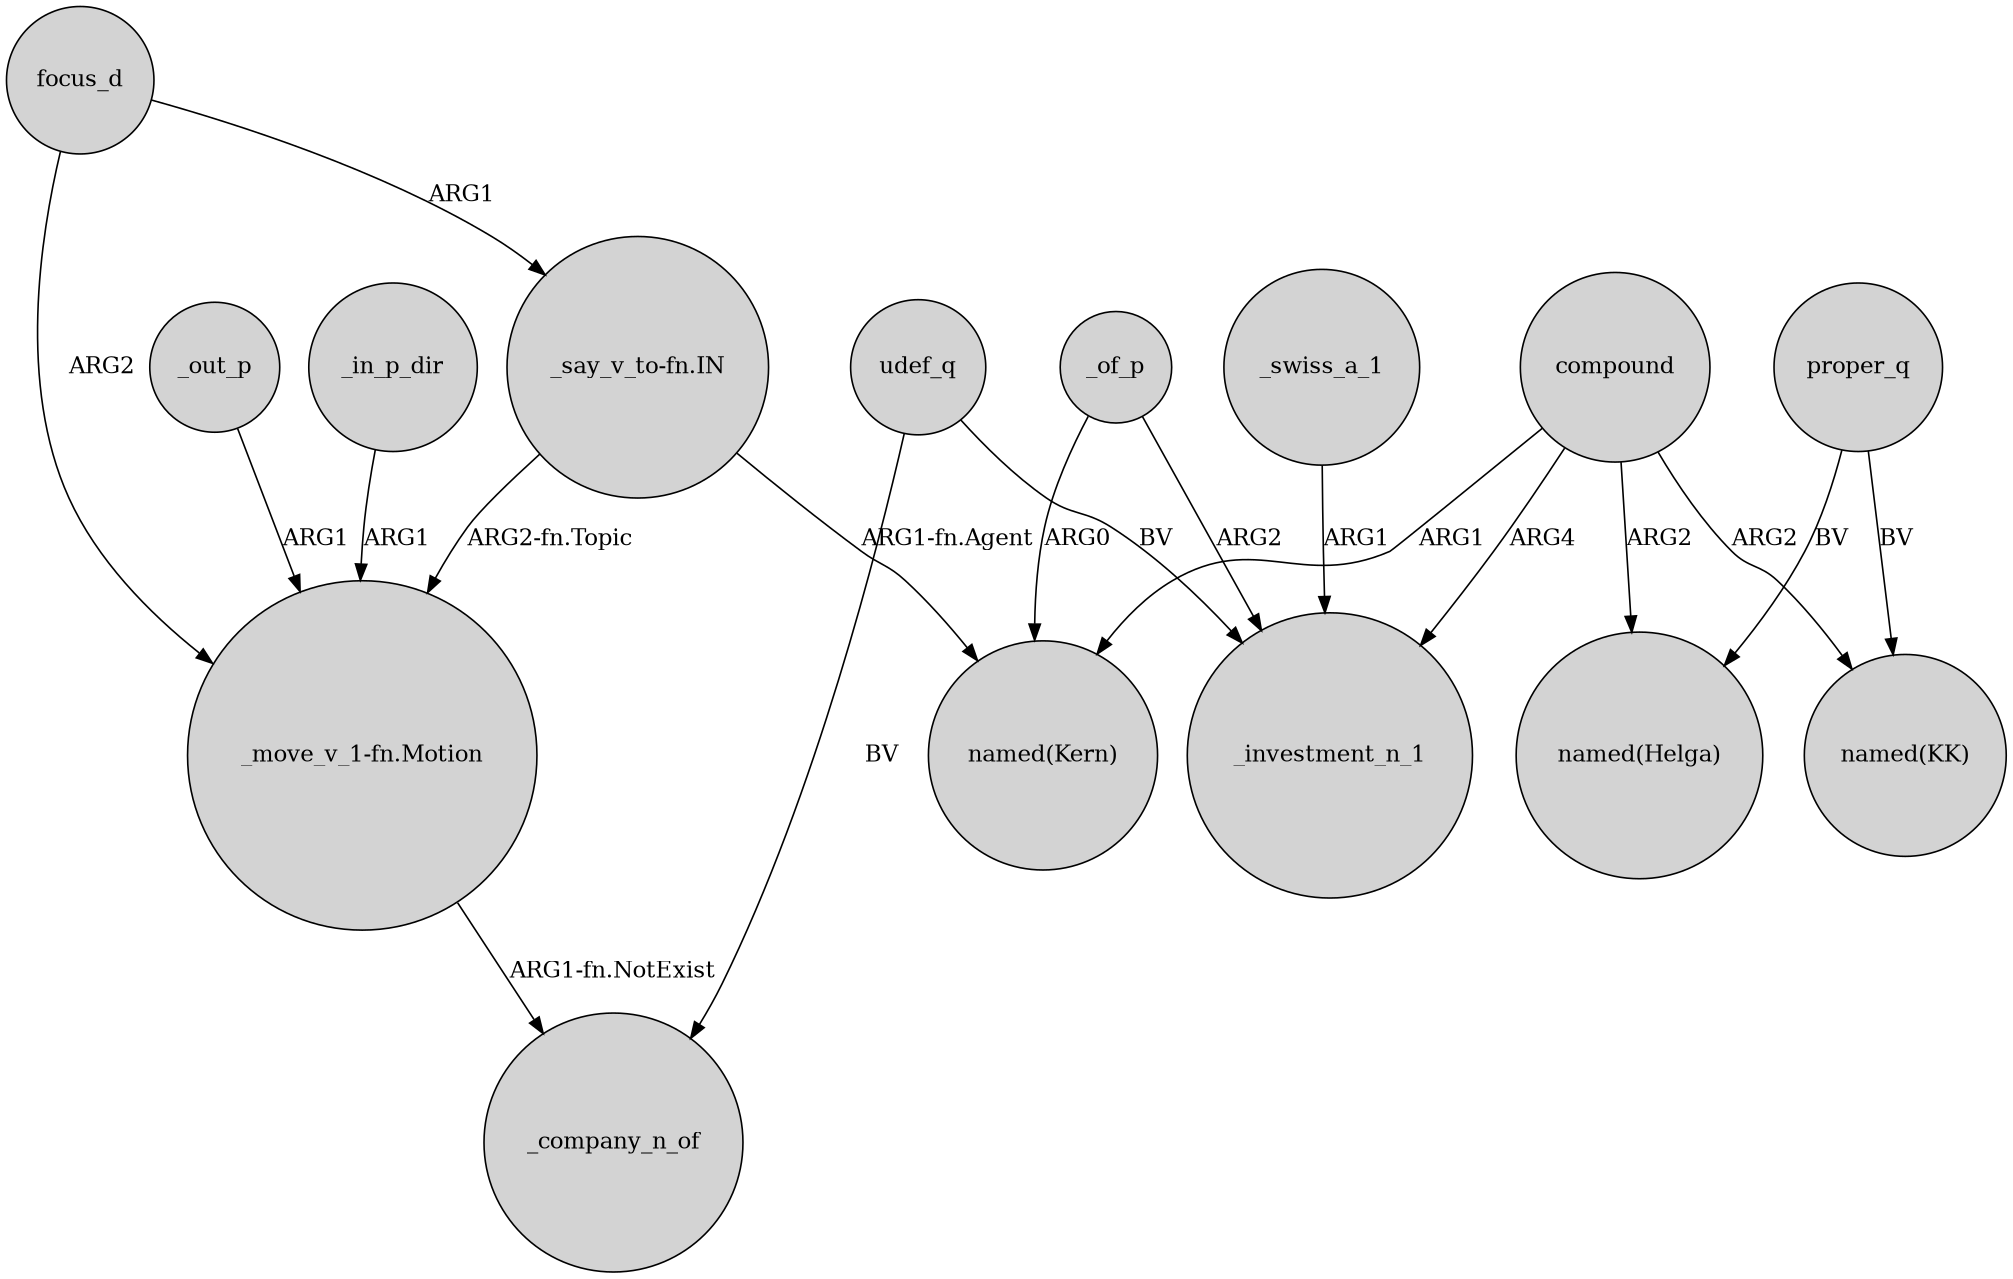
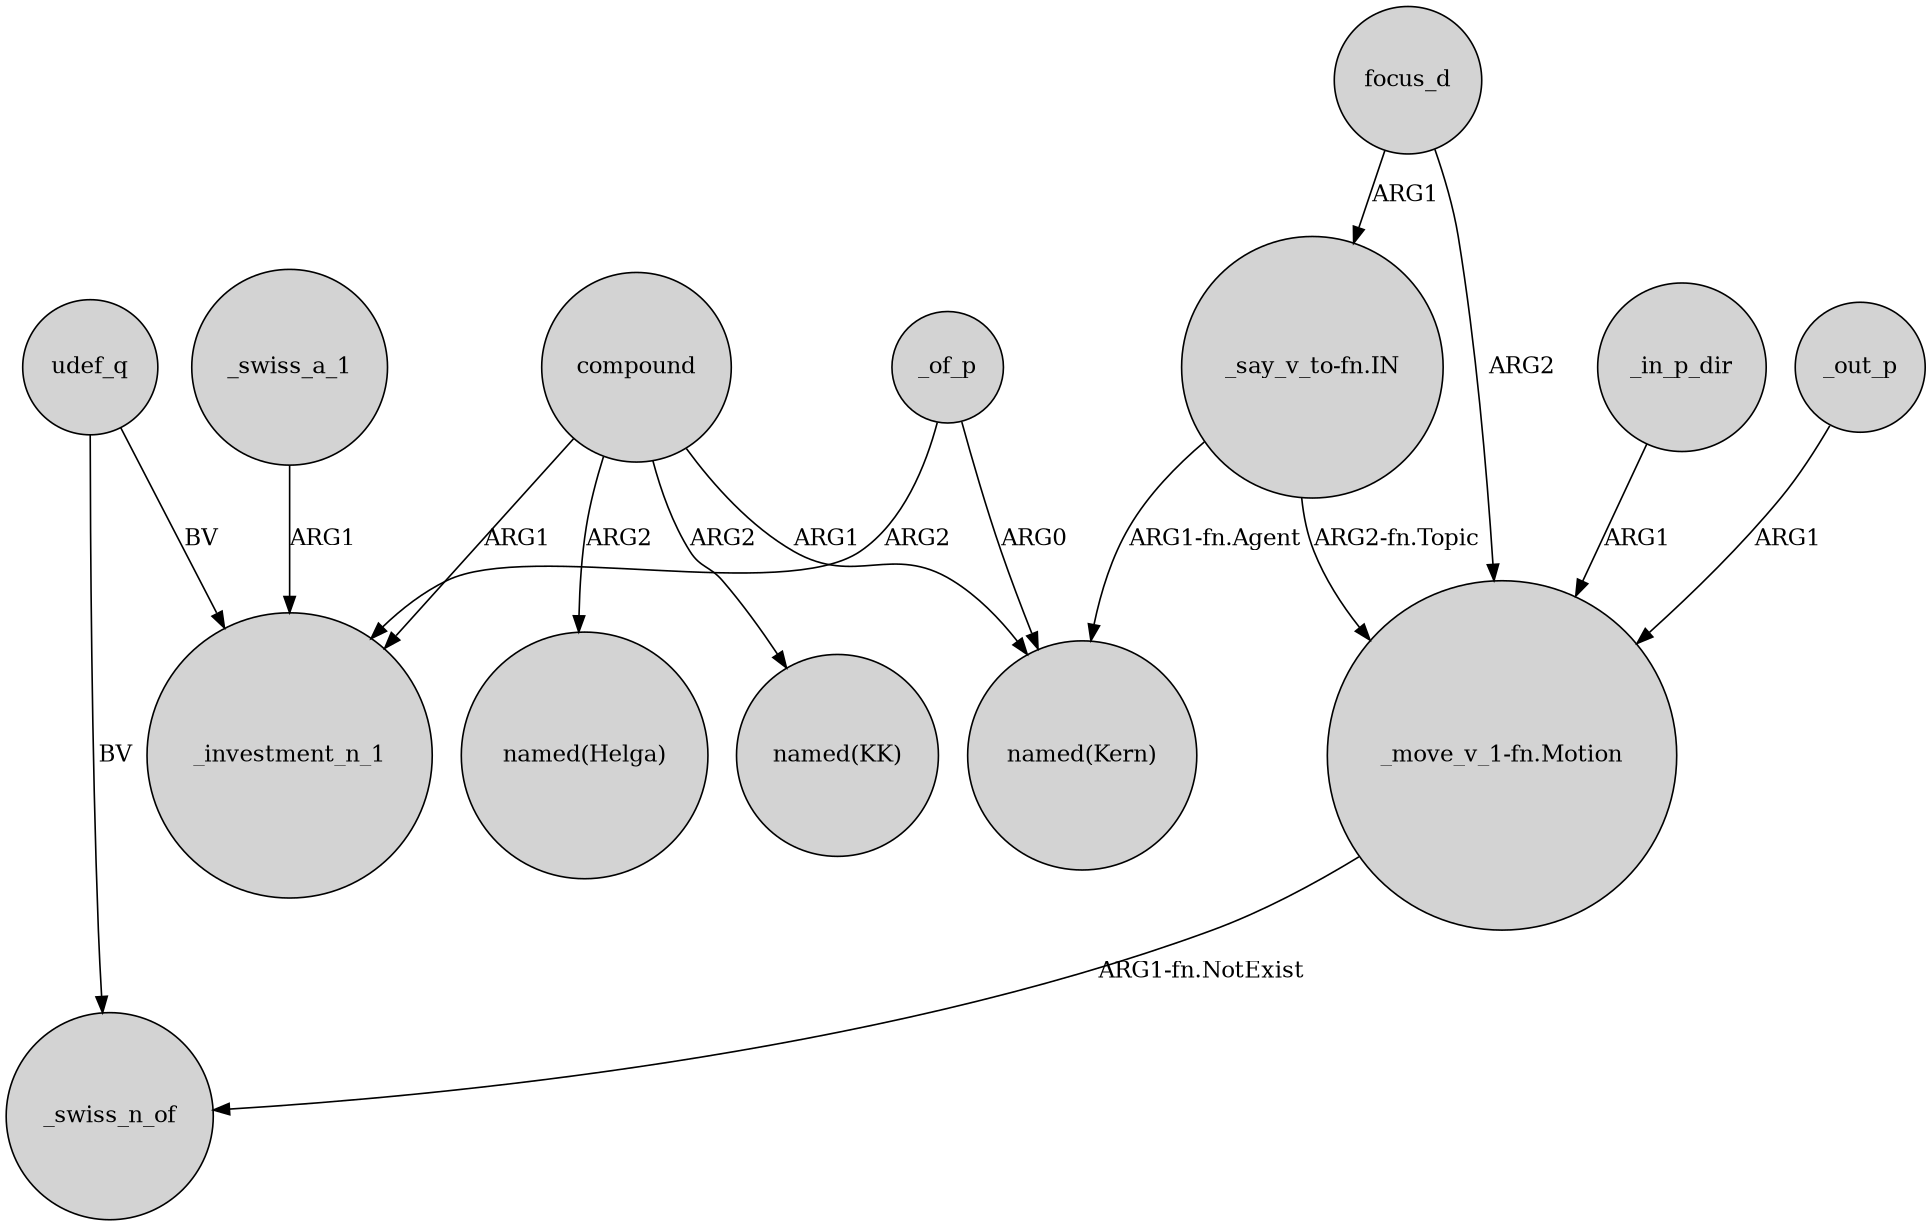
node "proper_q": removed
edge "compound" -> "_investment_n_1": label "ARG4" -> "ARG1"
node "_company_n_of": label "_company_n_of" -> "_swiss_n_of"
